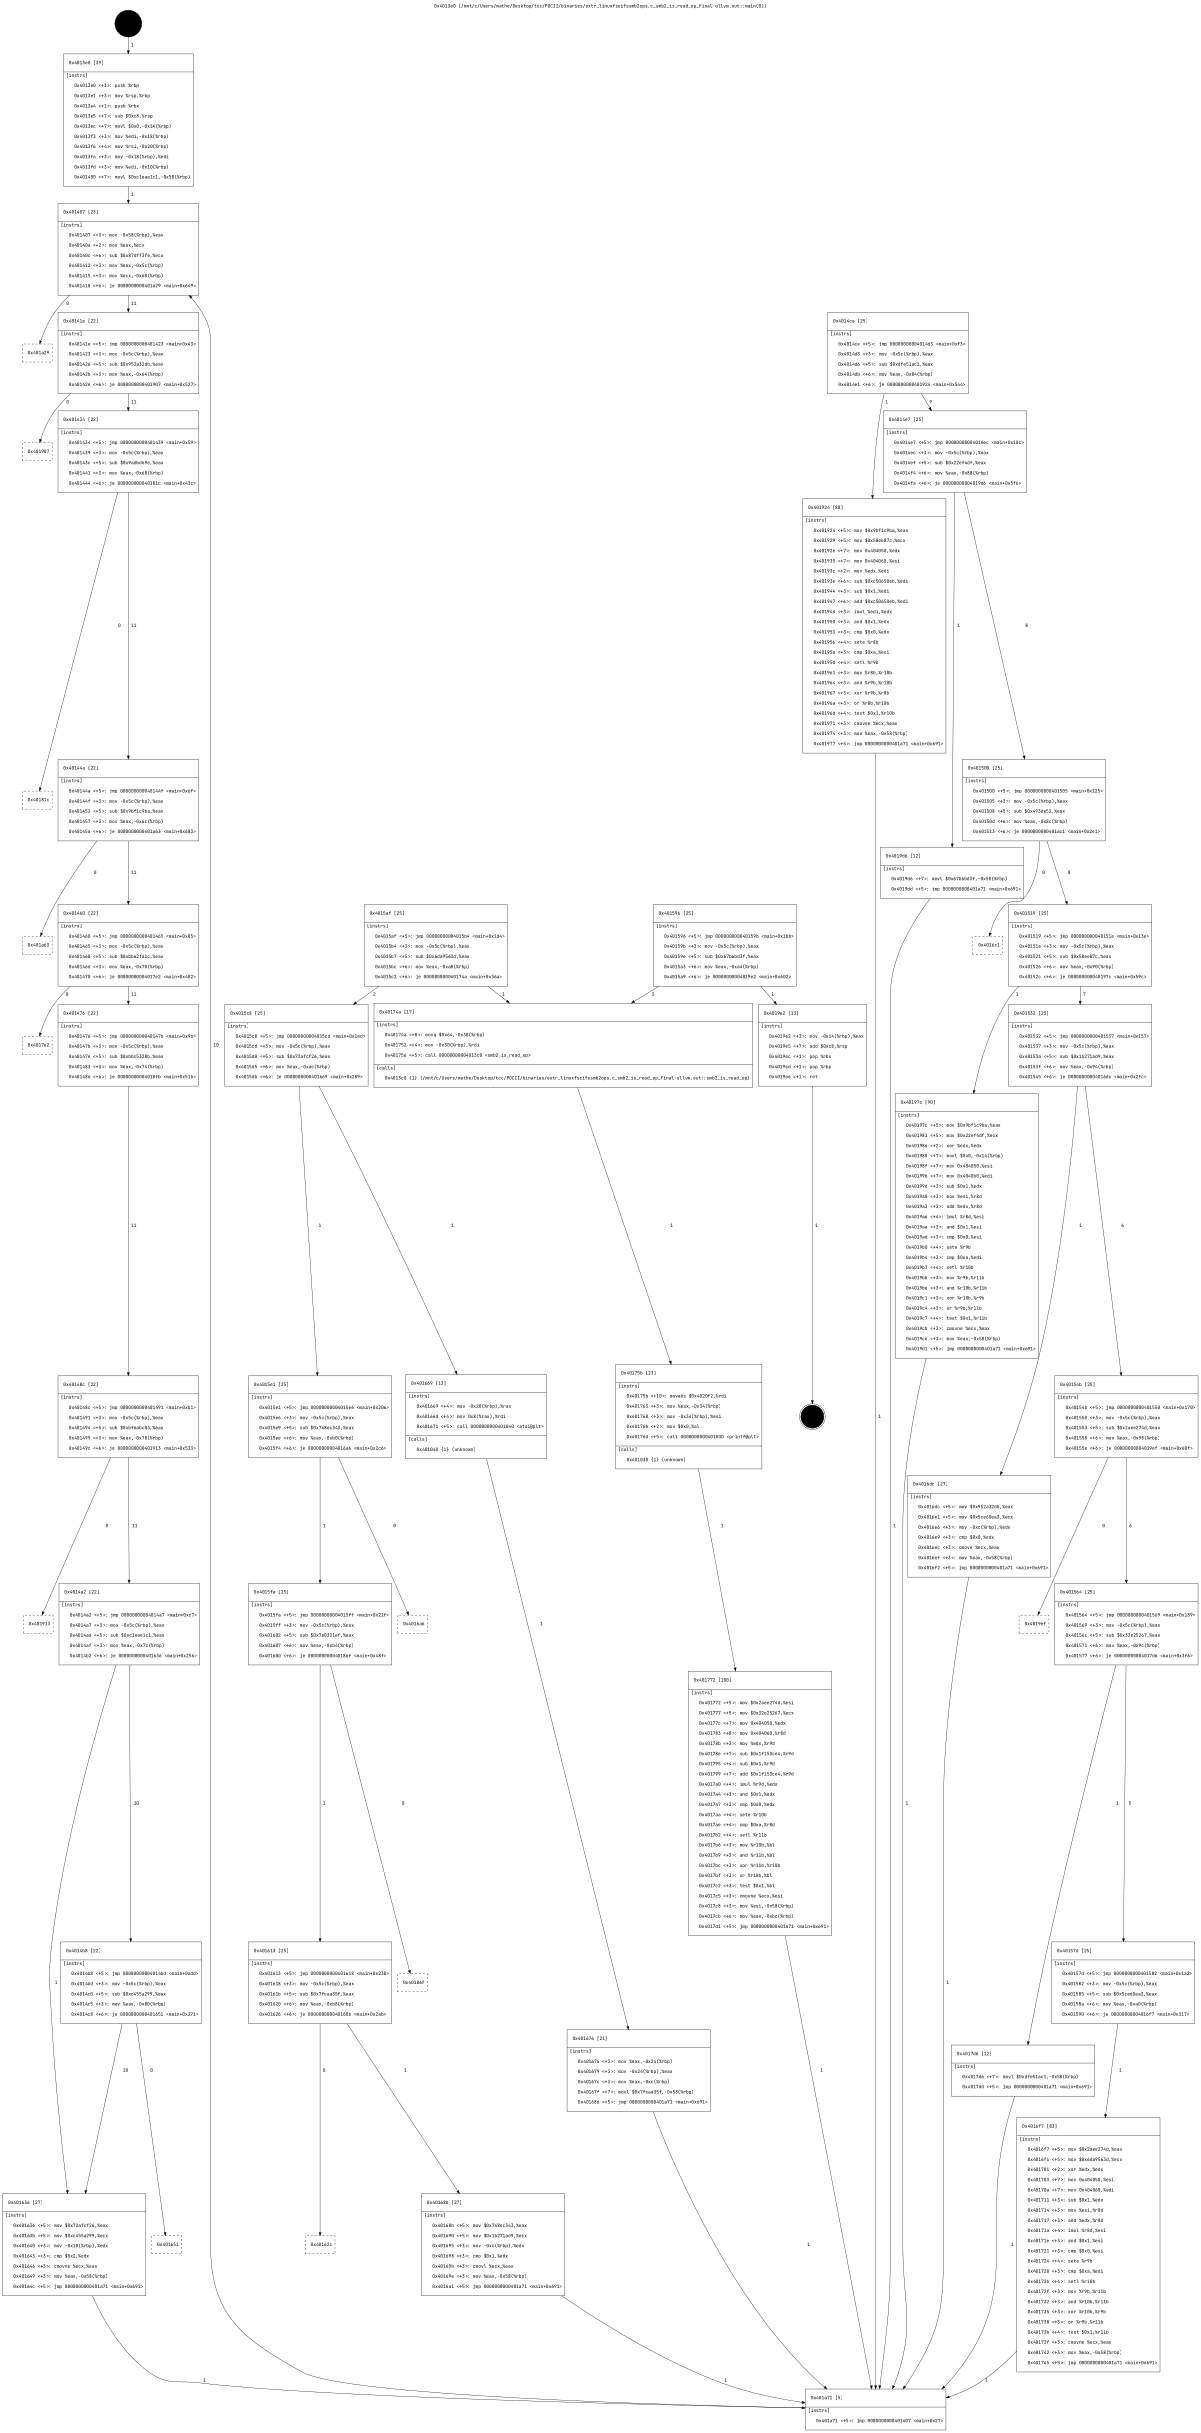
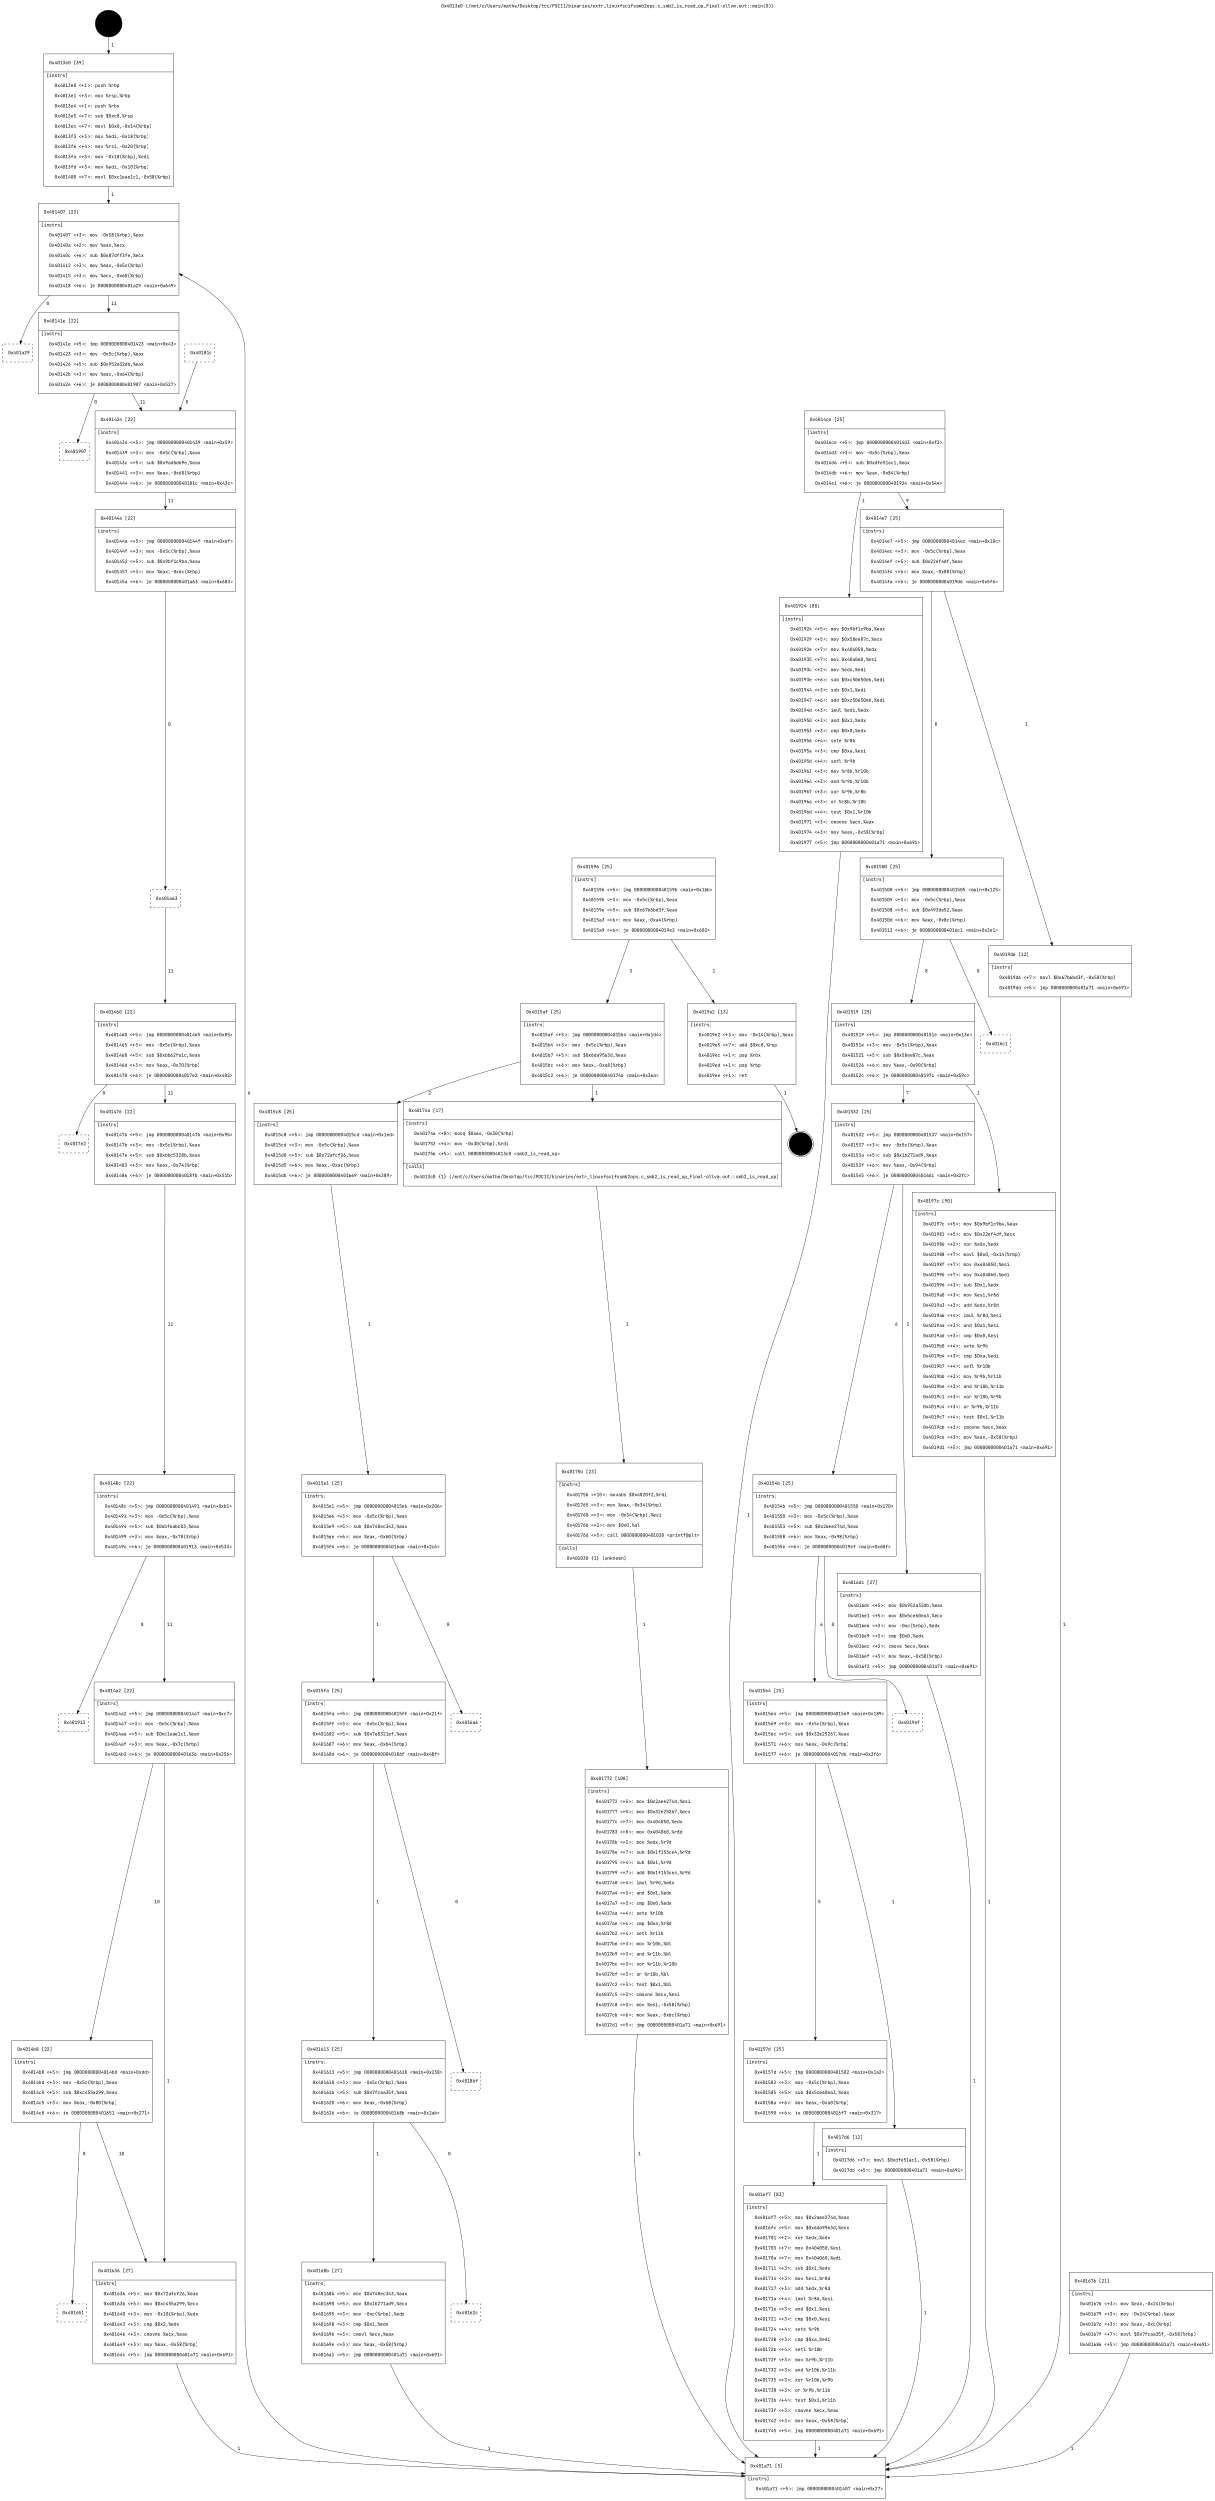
edge "0x401434 [22]" -> "0x40181c": reversed
edge "0x40144a [22]" -> "0x401460 [22]": now "0x401a63" -> "0x401460 [22]"
edge "0x401596 [25]" -> "0x40174a [17]": now "0x401596 [25]" -> "0x4015af [25]"
edge "0x401a71 [5]" -> "0x401407 [23]": label " 10" -> " 6"
node "0x401669 [13]": removed
